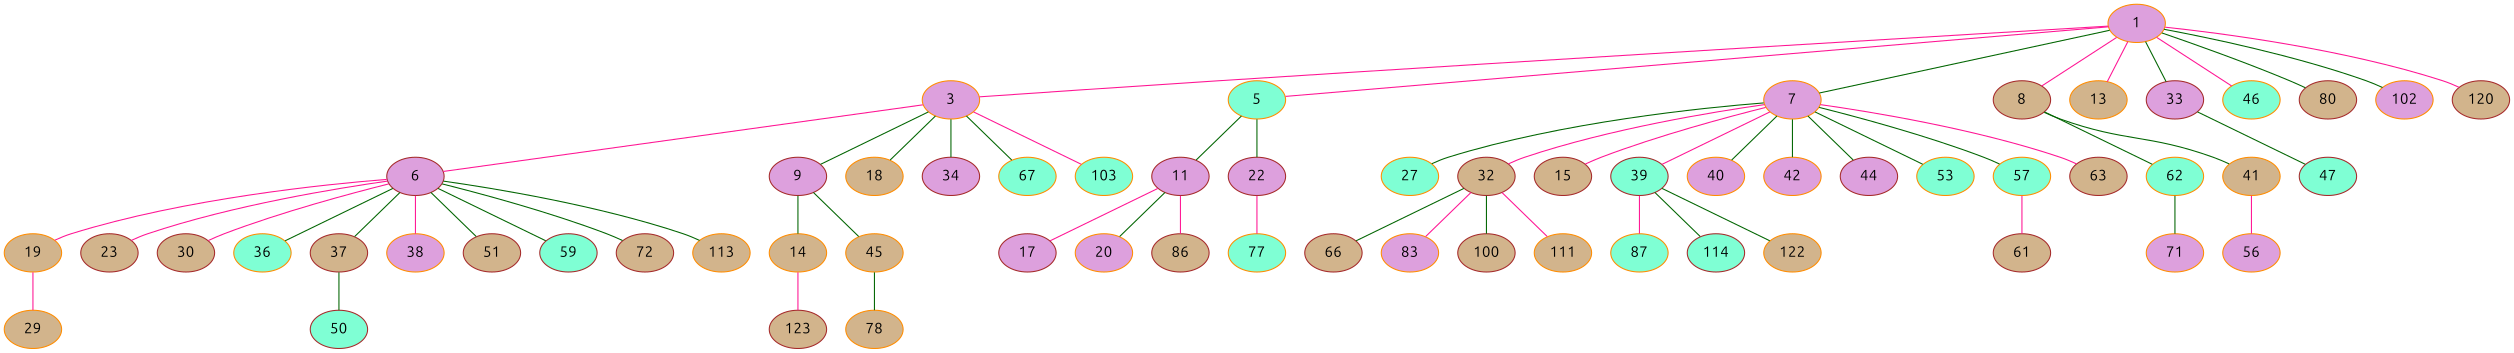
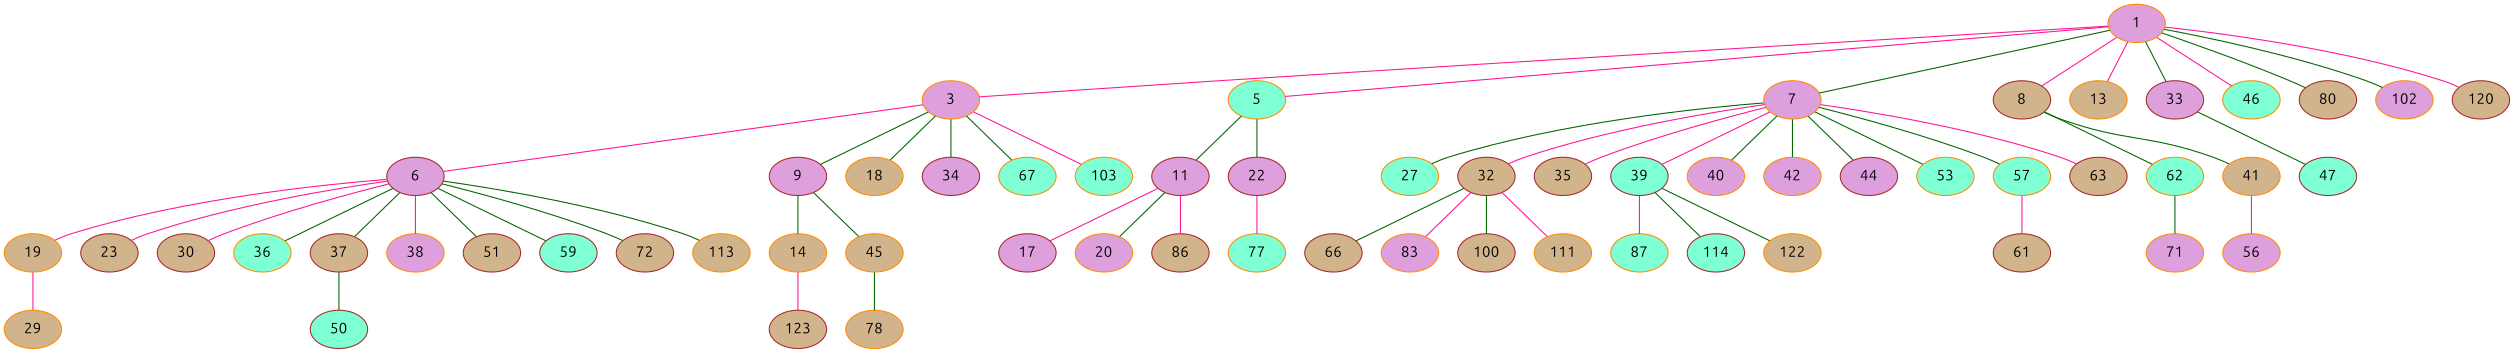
node "15": label "15" -> "35"
